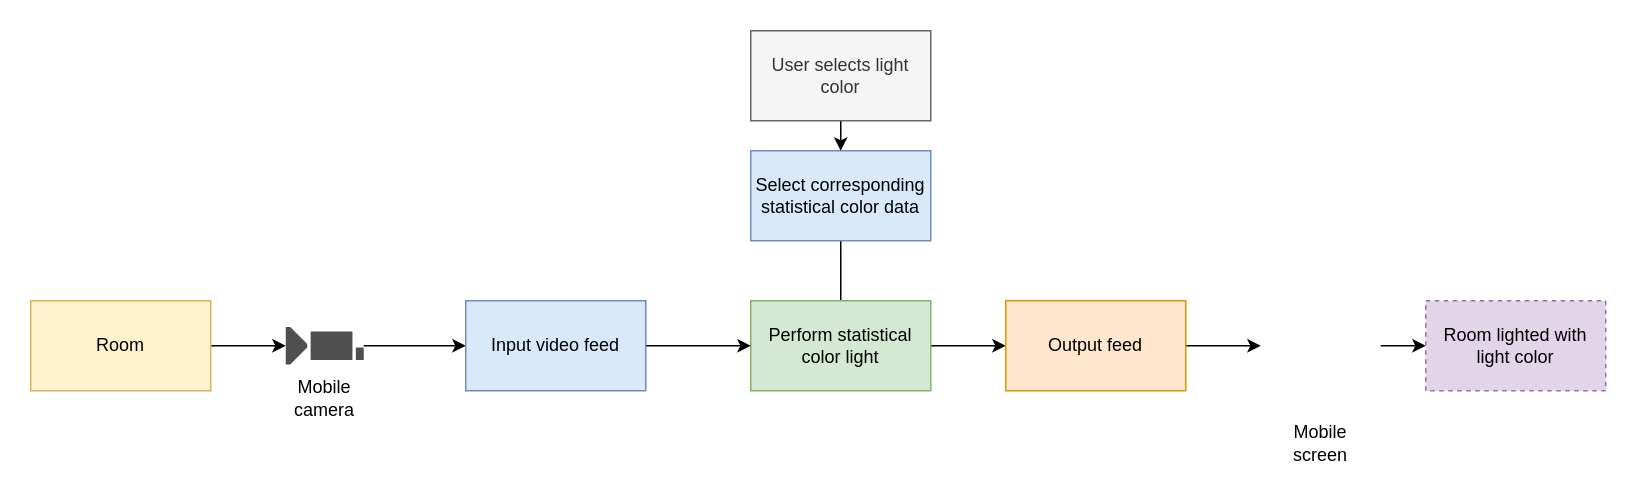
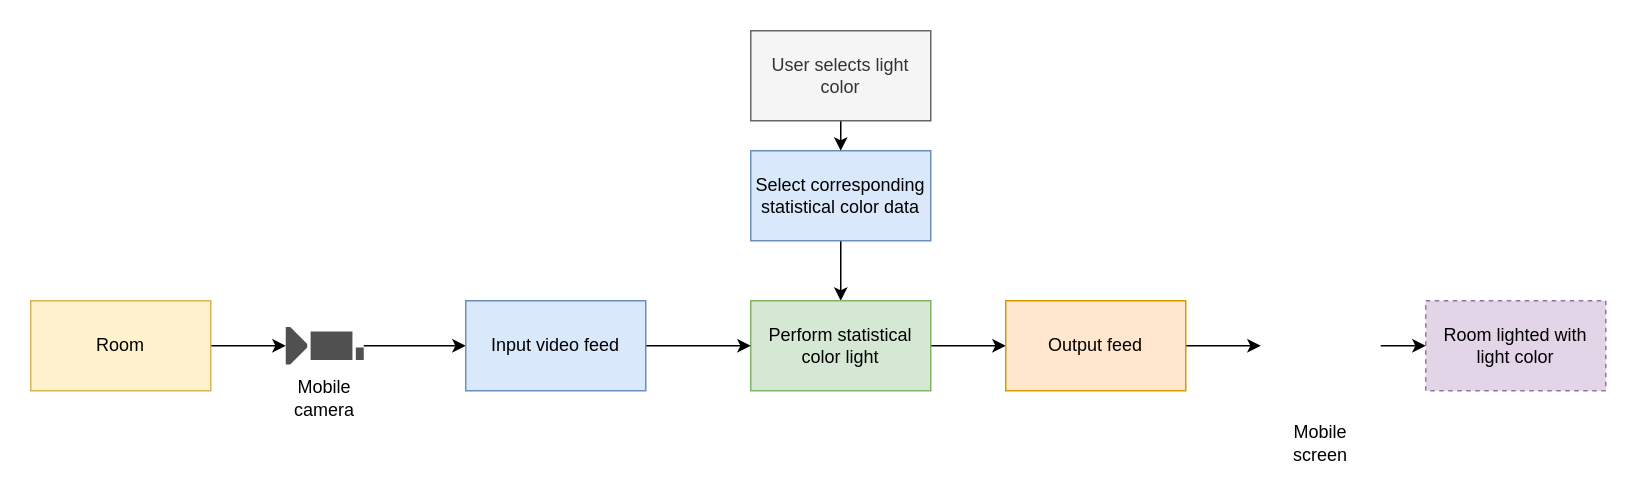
edge "Select corresponding statistical color data" -- "Perform statistical color light": arrowhead none -> classic
